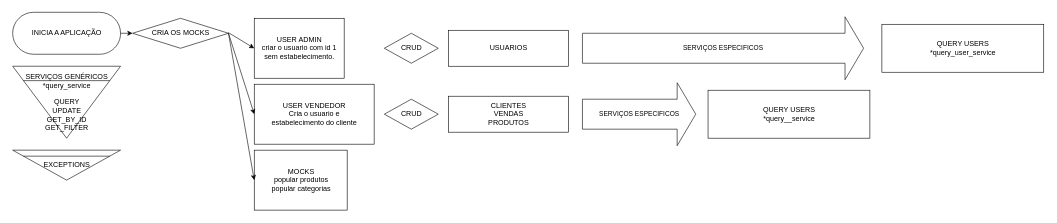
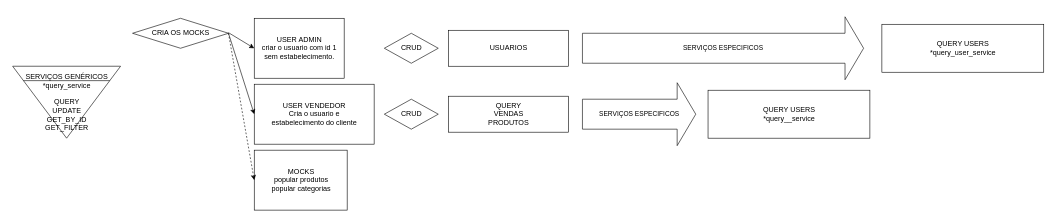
node "INICIA A APLICAÇÃO": removed
edge "INICIA A APLICAÇÃO" -> "CRIA OS MOCKS": removed
edge "CRIA OS MOCKS" -> "MOCKS popular produtos popular categorias": style solid -> dashed
node "CLIENTES VENDAS PRODUTOS": label "CLIENTES VENDAS PRODUTOS" -> "QUERY VENDAS PRODUTOS"
node "EXCEPTIONS": removed
